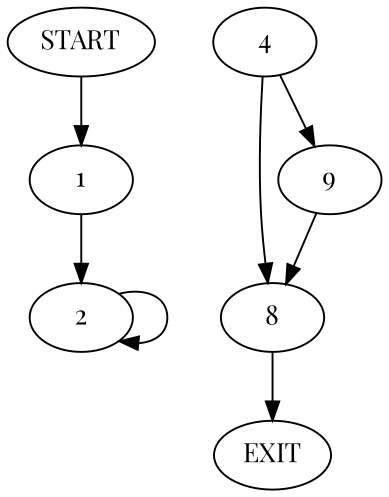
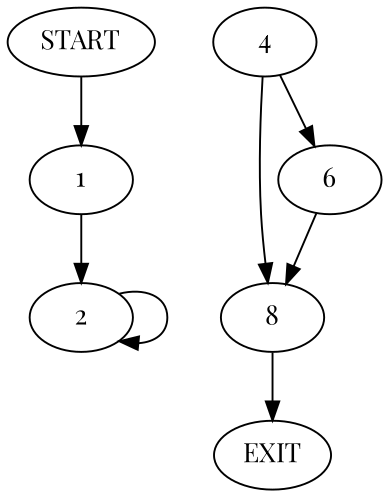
node "9": label "9" -> "6"
